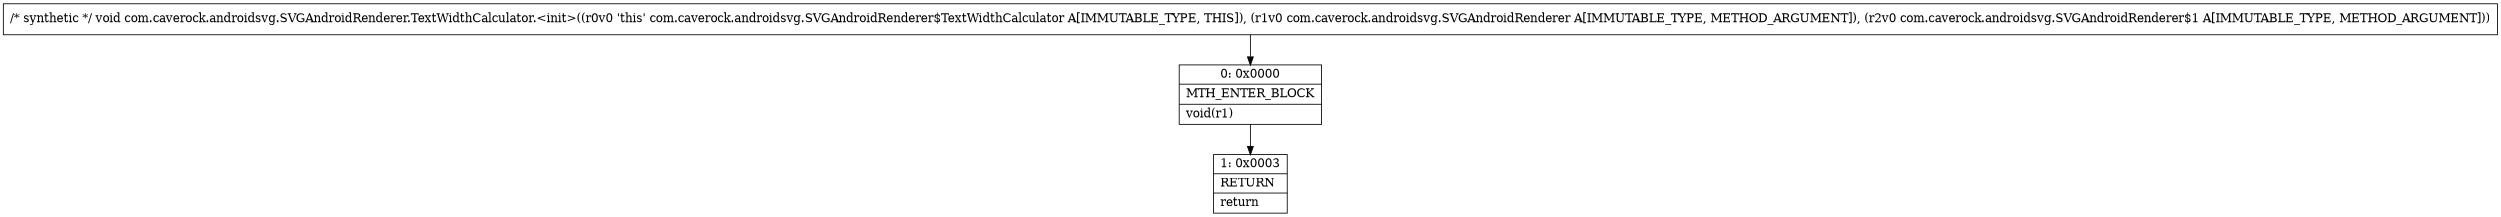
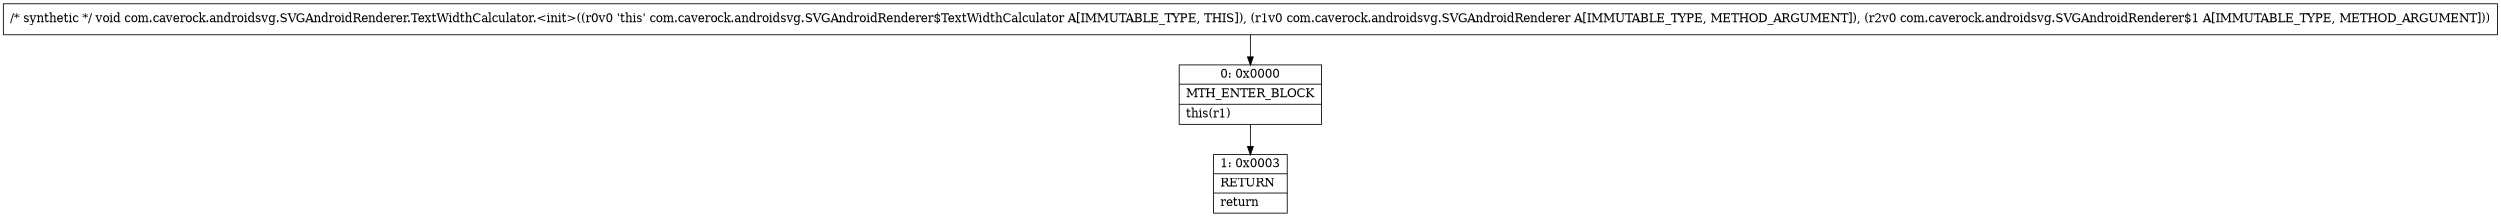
node "0: 0x0000": text "void(r1)" -> "this(r1)"
